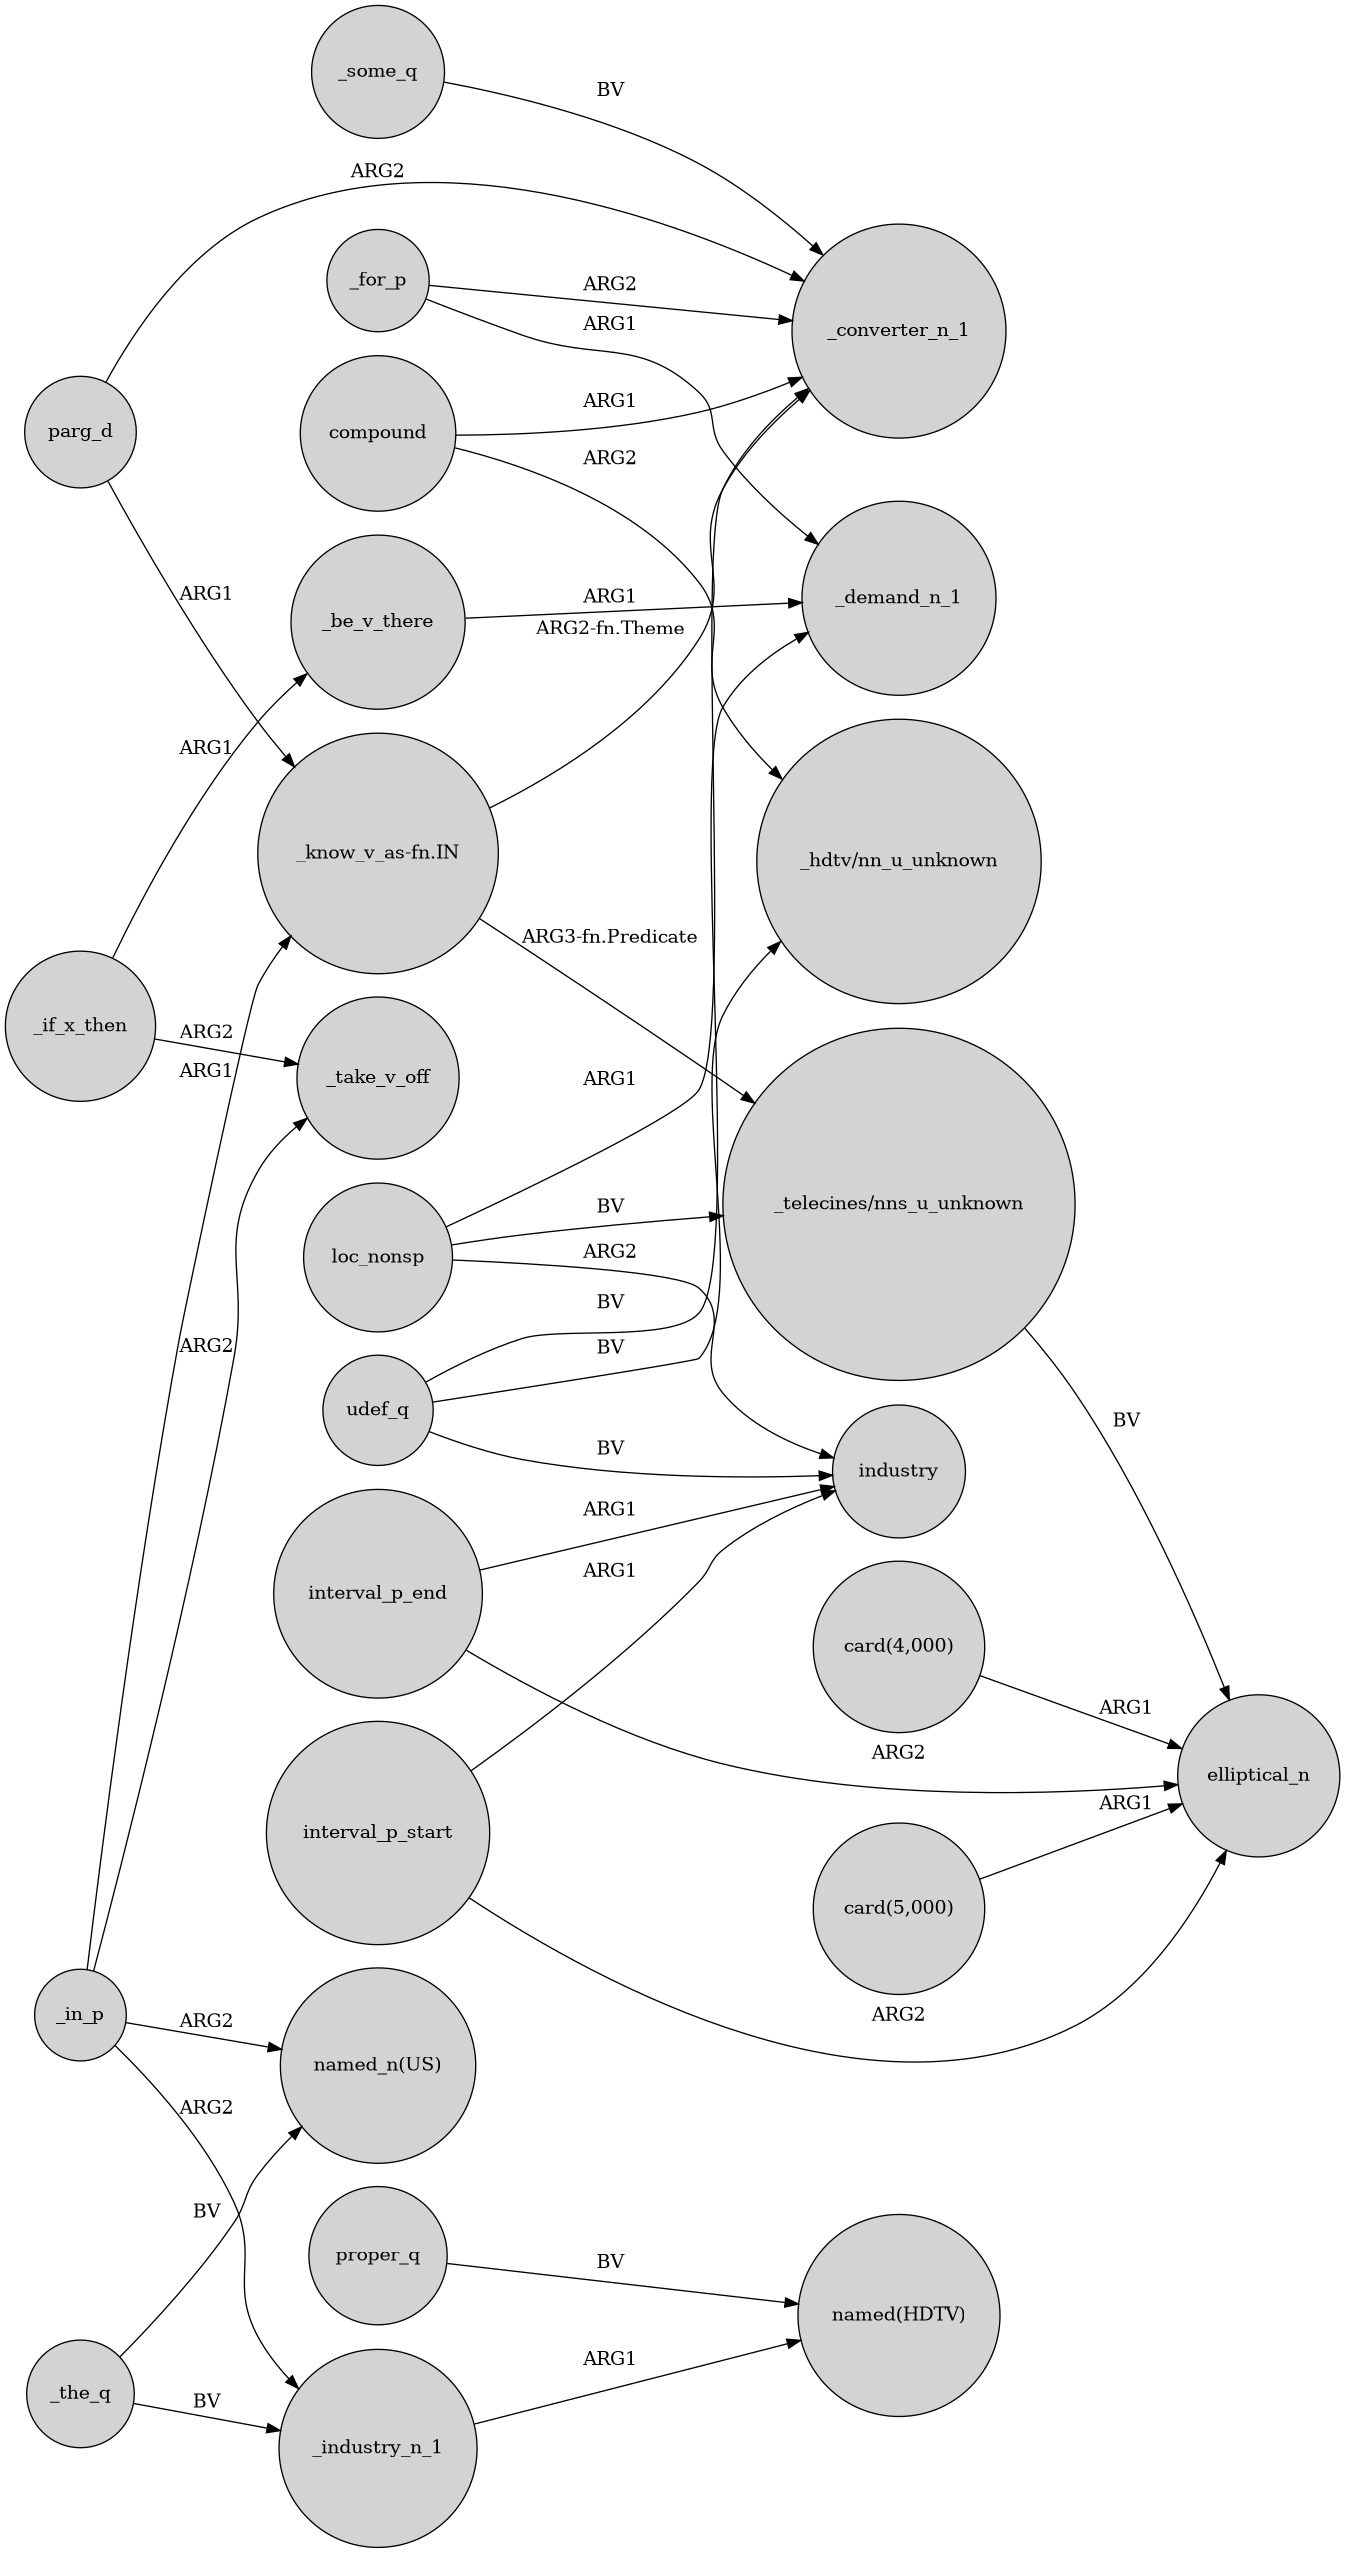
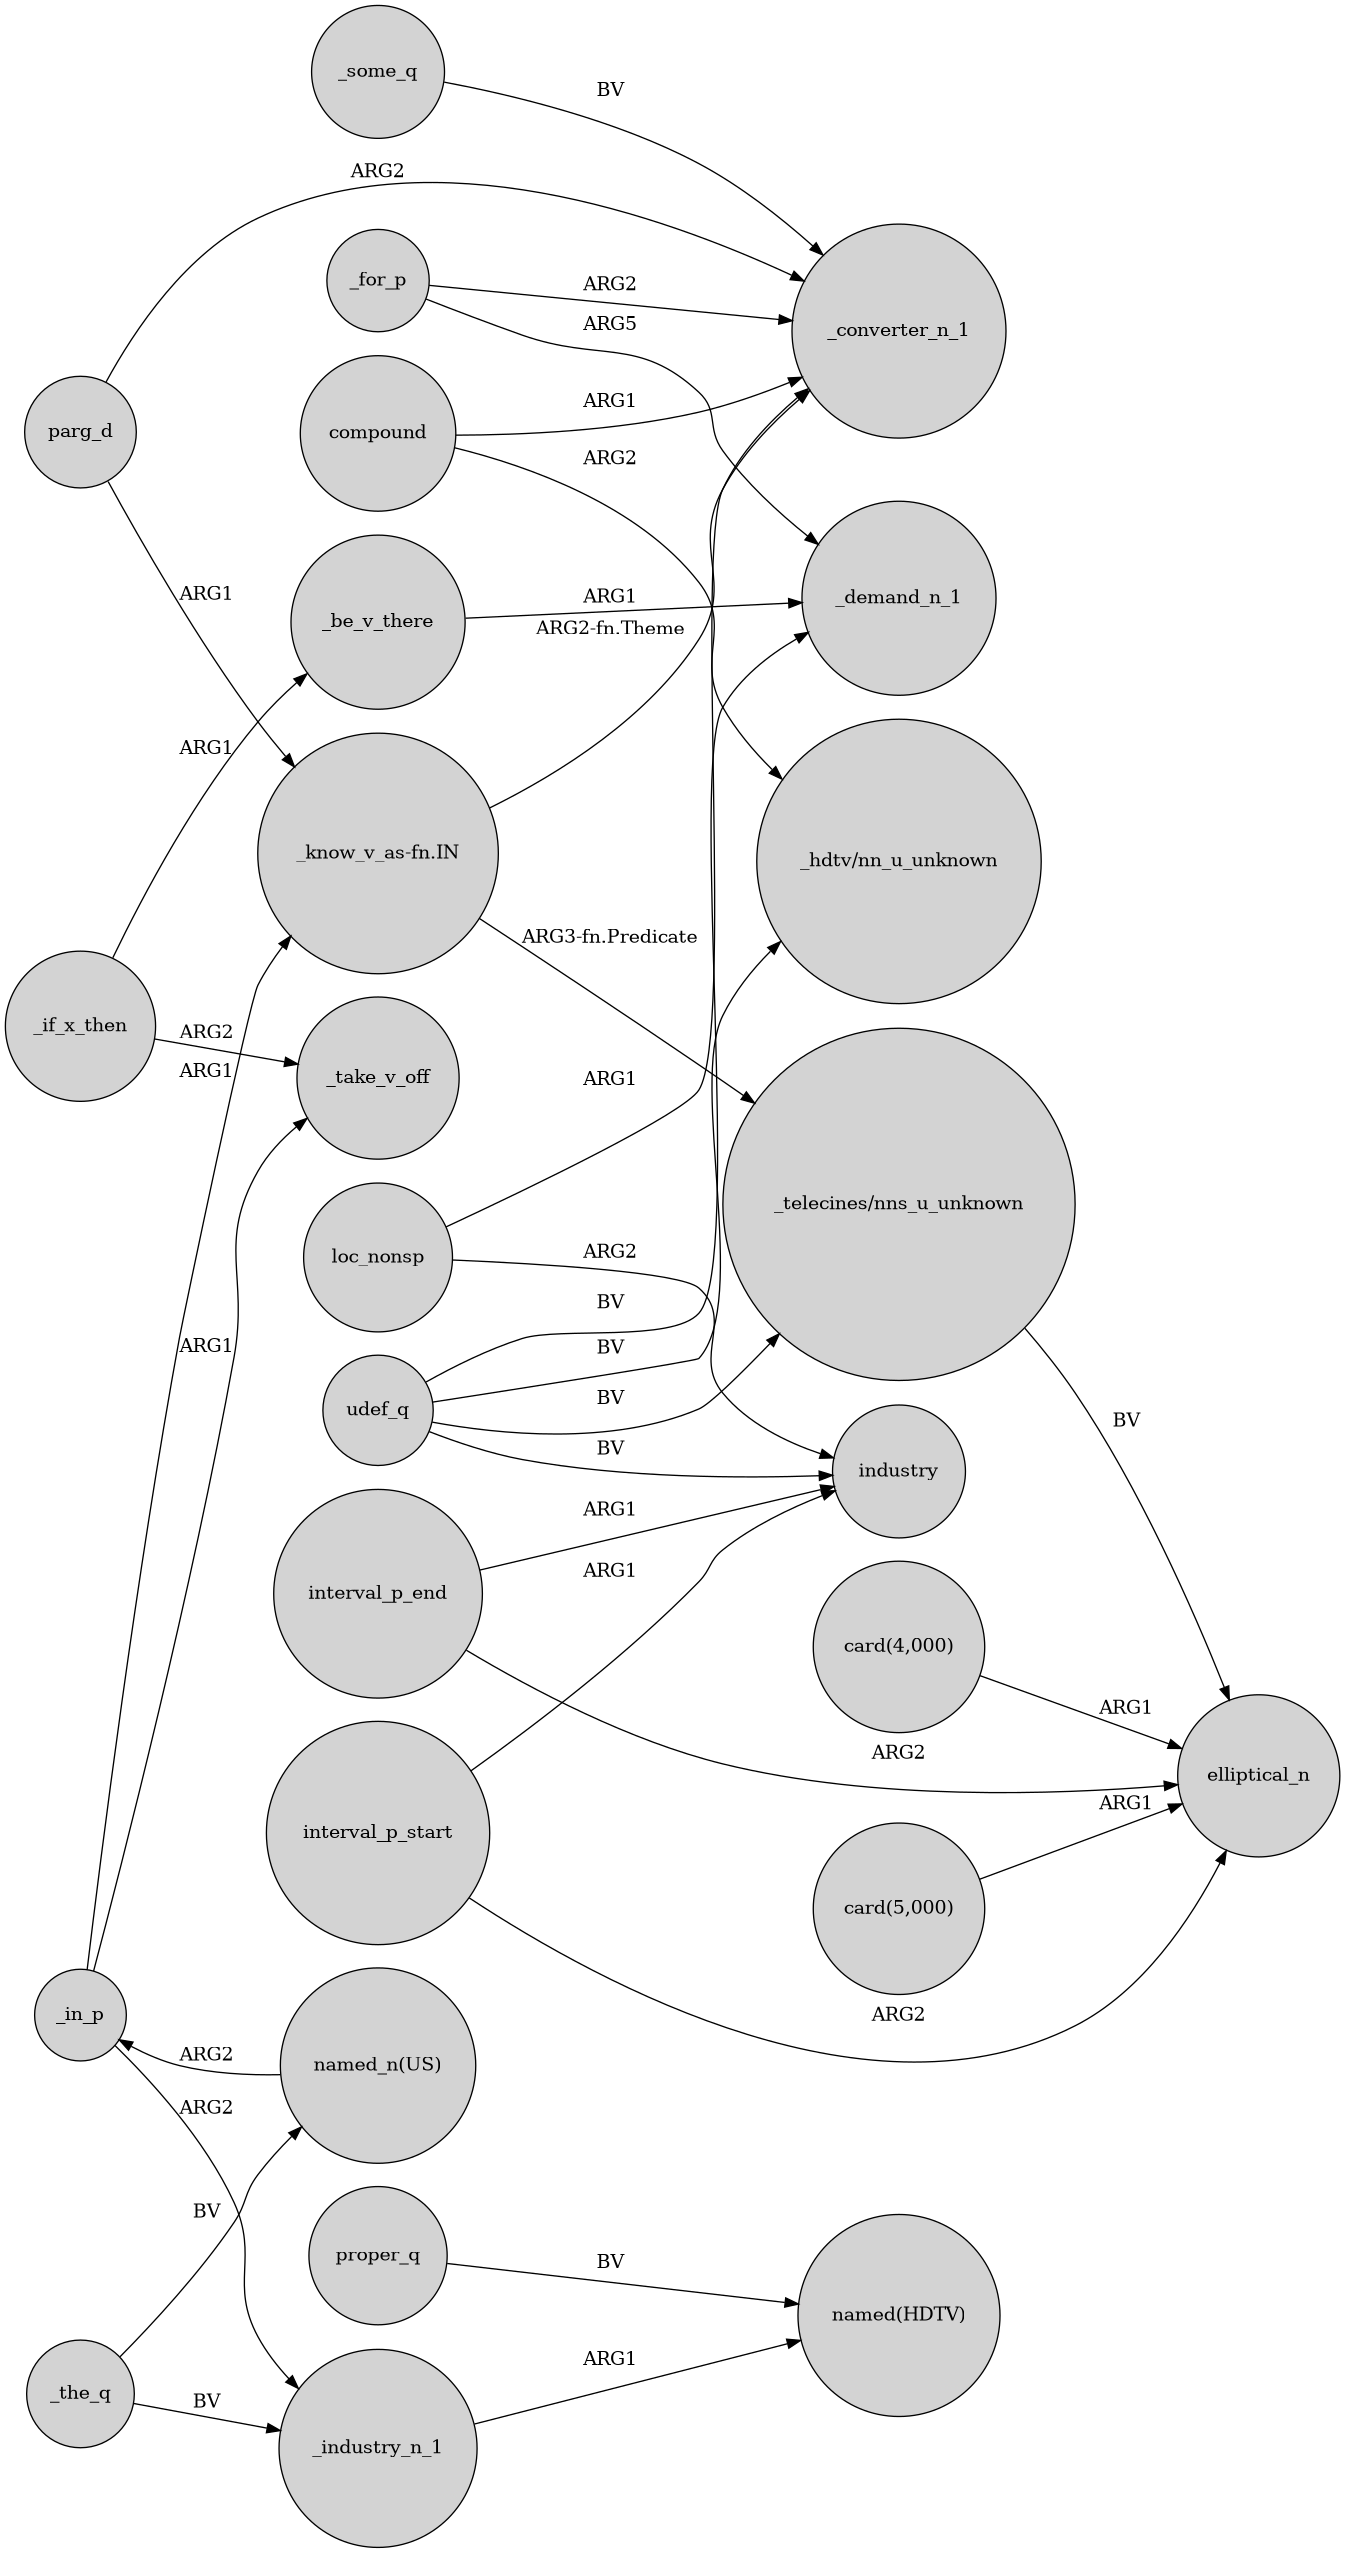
edge "_for_p" -> "_demand_n_1": label "ARG1" -> "ARG5"
edge "loc_nonsp" -> "_telecines/nns_u_unknown": now "udef_q" -> "_telecines/nns_u_unknown"
edge "_in_p" -> "_take_v_off": label "ARG2" -> "ARG1"
edge "_in_p" -> "named_n(US)": reversed
